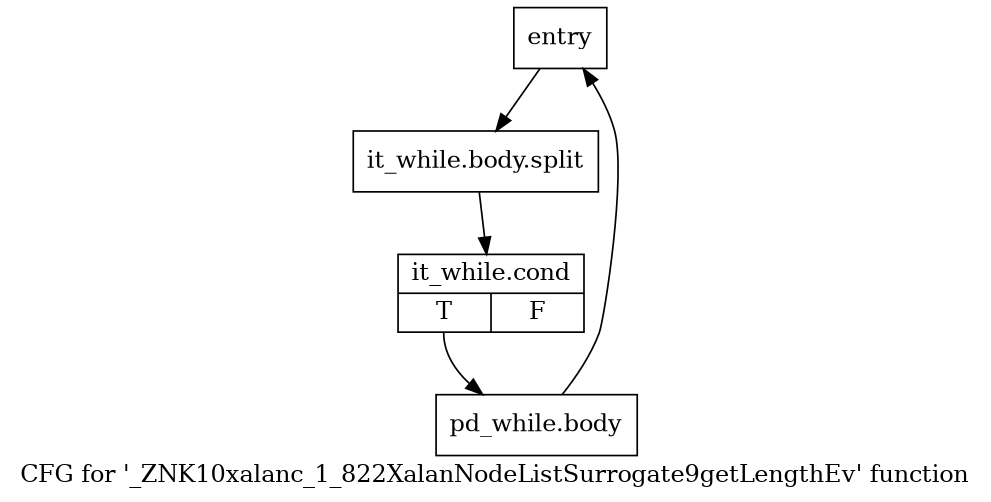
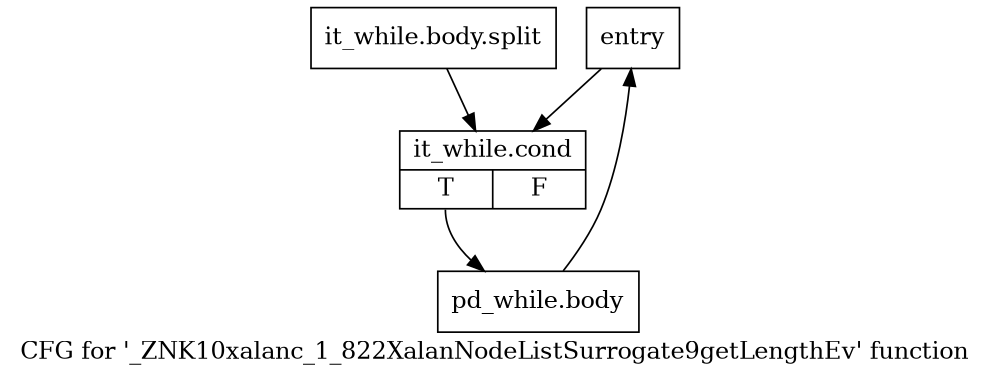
edge "entry" -> "it_while.body.split": now "entry" -> "it_while.cond"
